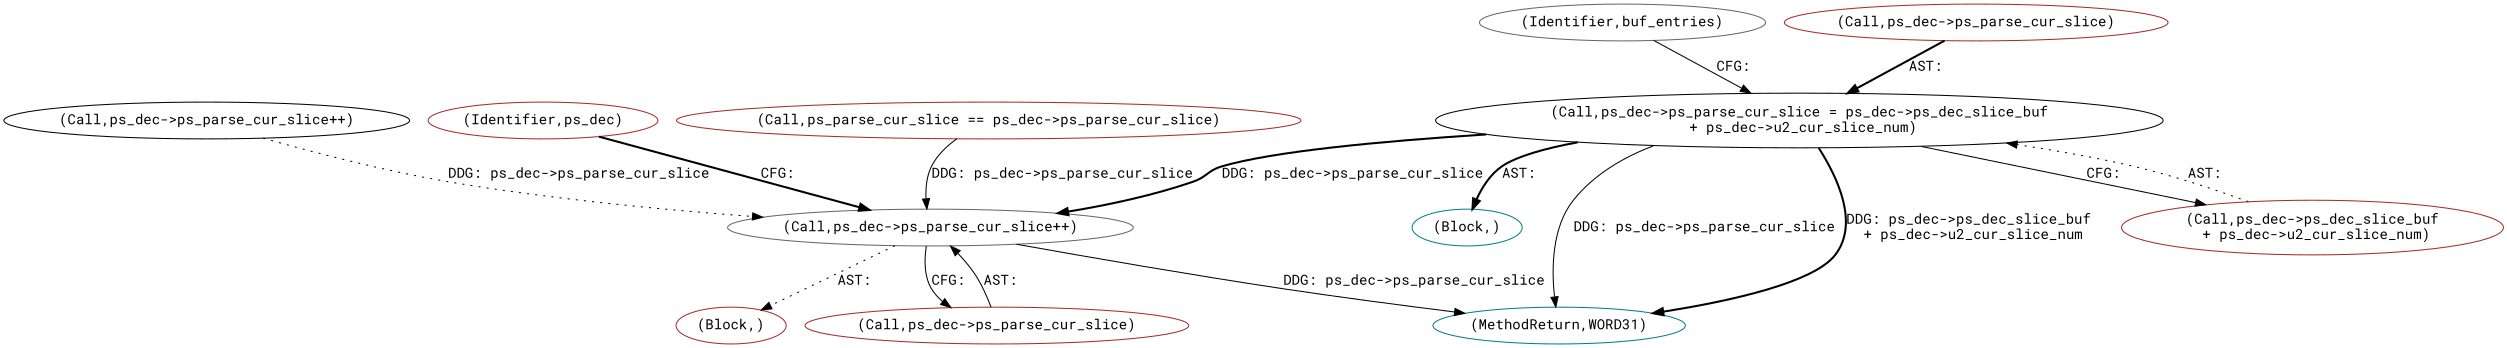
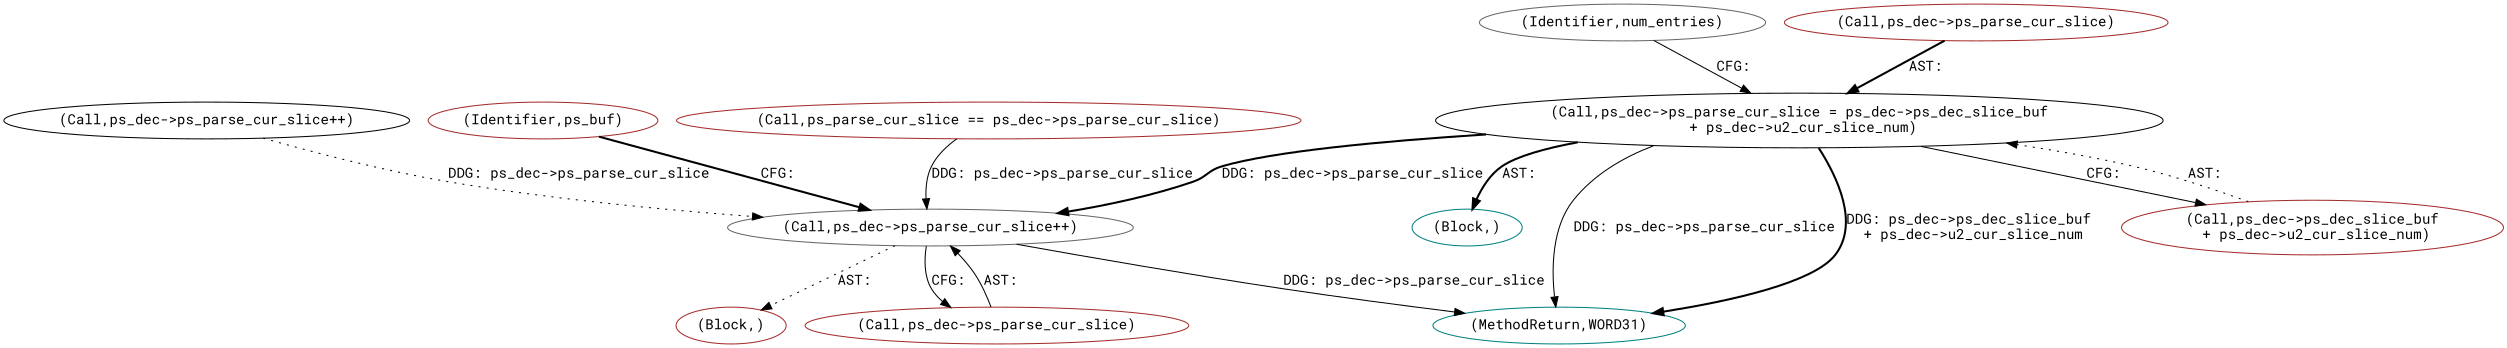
node "(Identifier,buf_entries)": label "(Identifier,buf_entries)" -> "(Identifier,num_entries)"
node "(Identifier,ps_dec)": label "(Identifier,ps_dec)" -> "(Identifier,ps_buf)"
